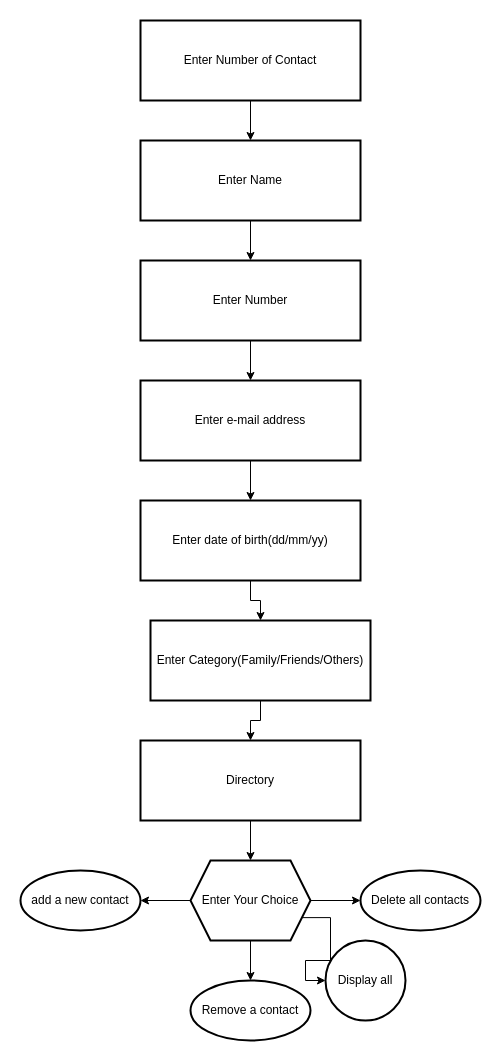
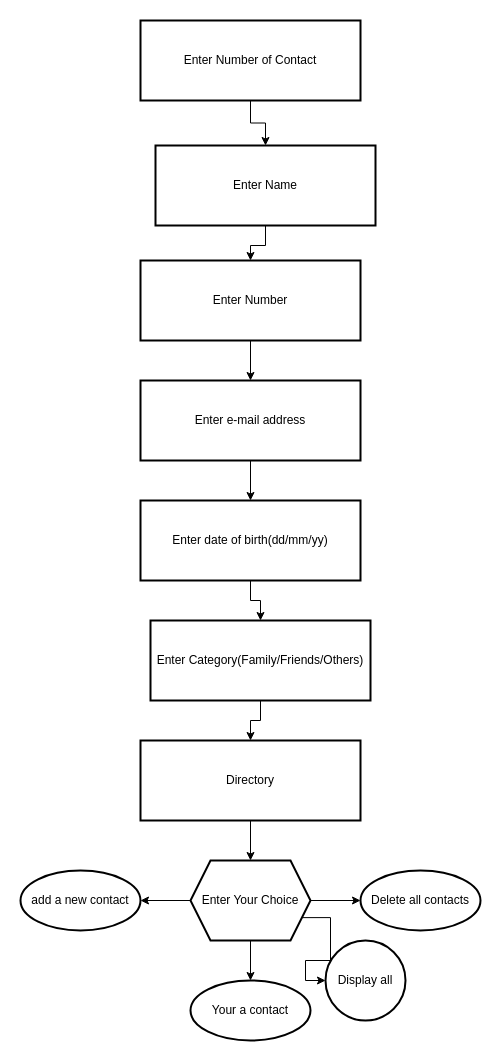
node "Enter Name": moved (251, 181) -> (266, 186)
node "Remove a contact": label "Remove a contact" -> "Your a contact"
